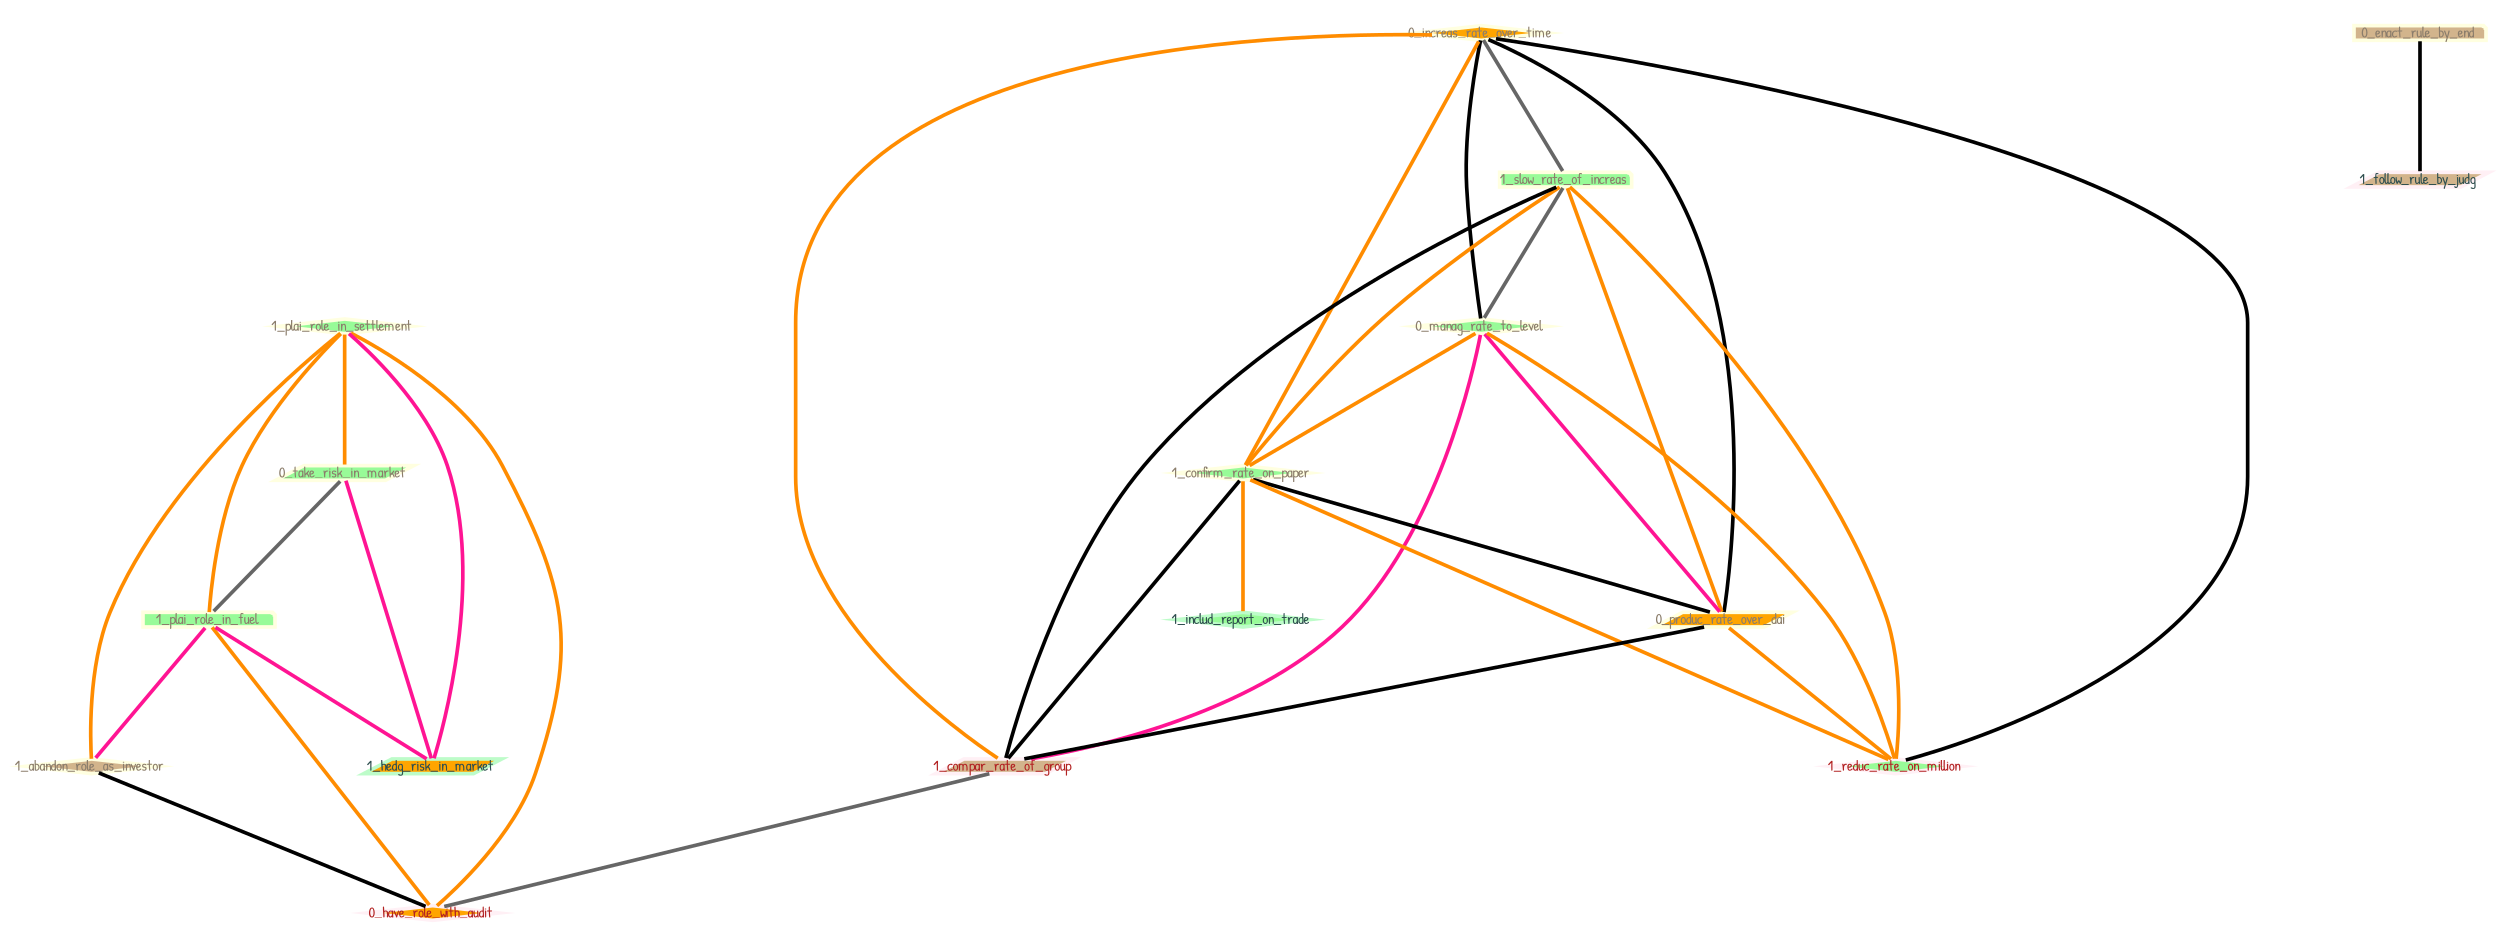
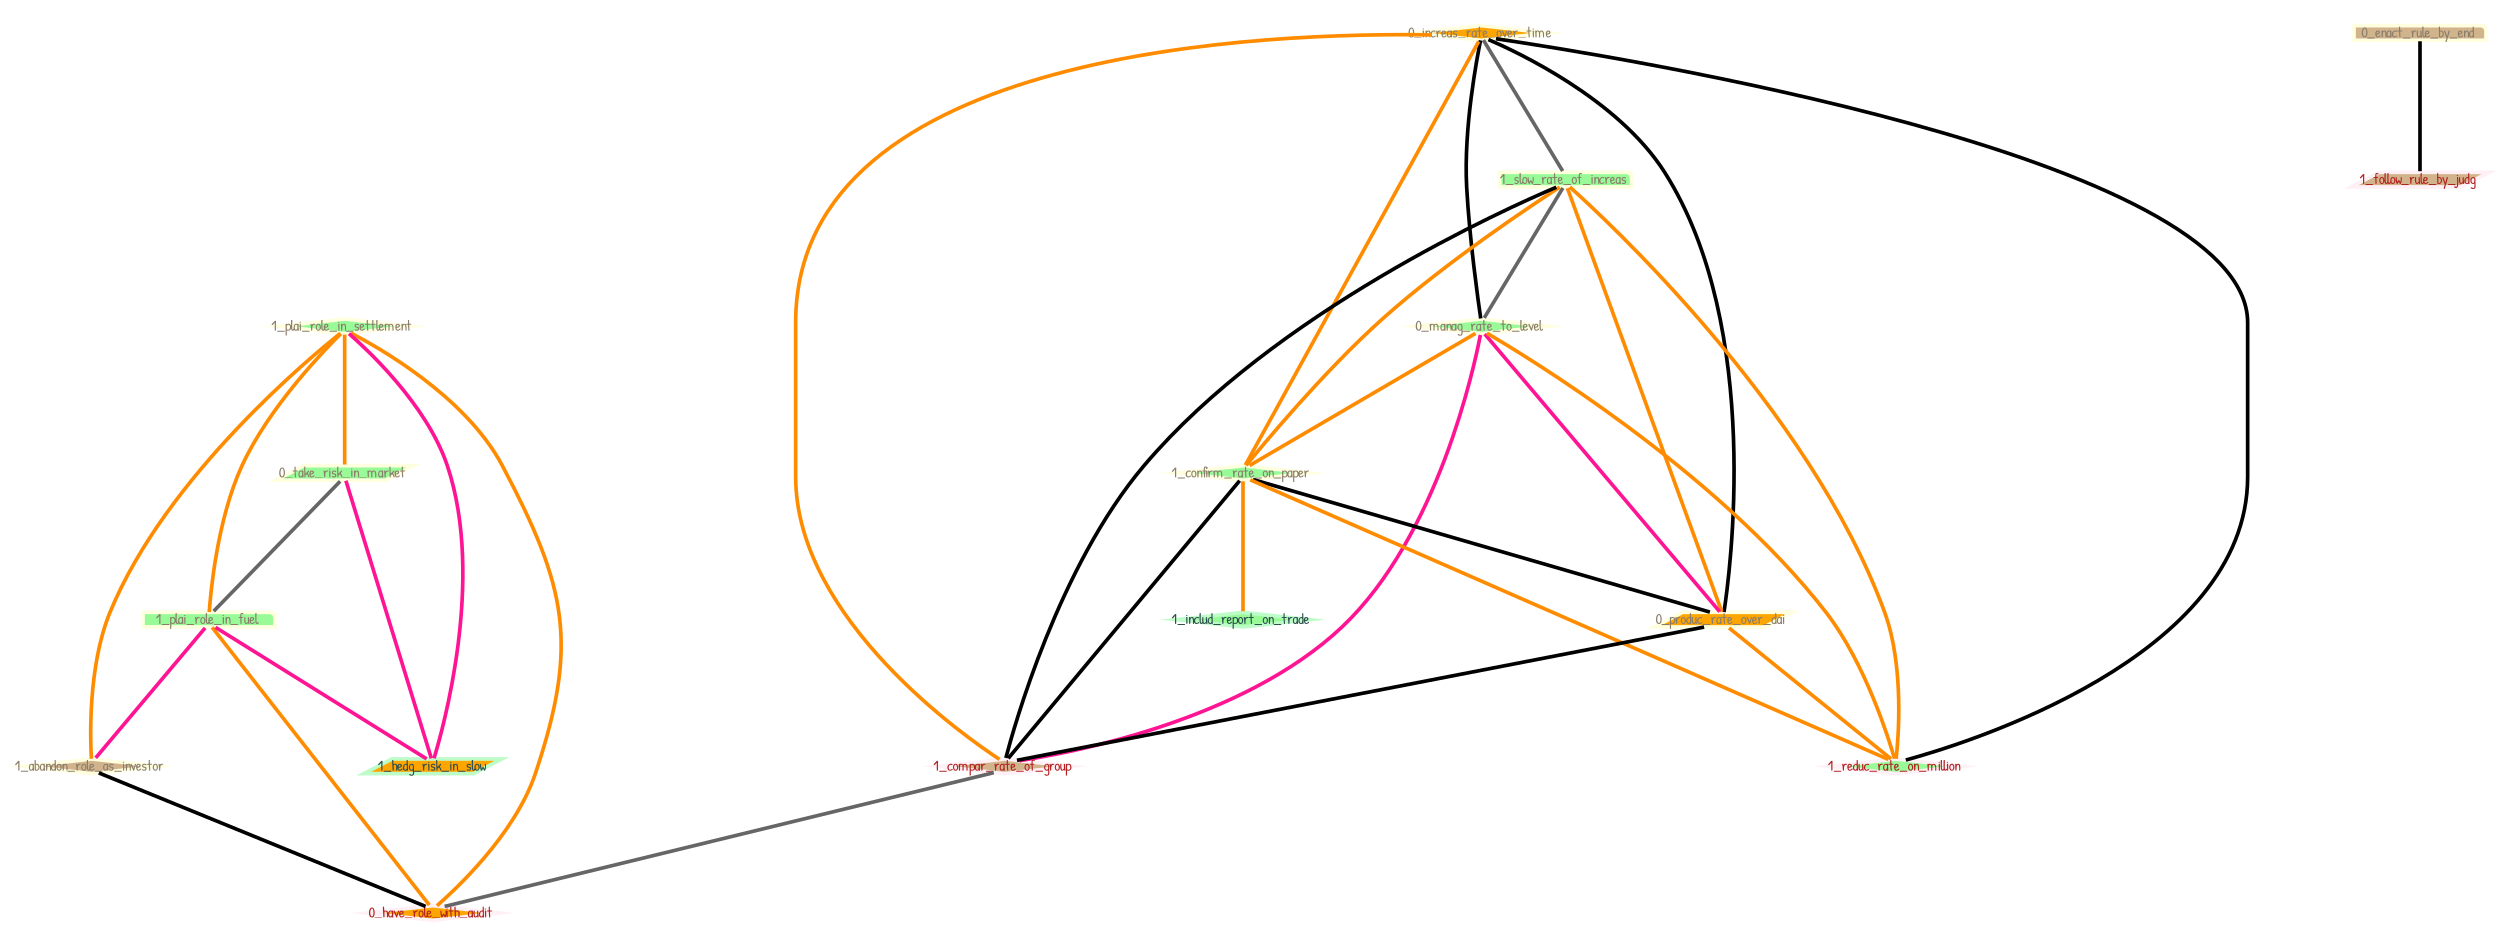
node "1_follow_rule_by_judg": fontcolor #2f4f4f -> #b22222
node "1_hedg_risk_in_market": label "1_hedg_risk_in_market" -> "1_hedg_risk_in_slow"
node "1_compar_rate_of_group": shape parallelogram -> diamond
